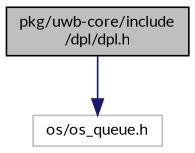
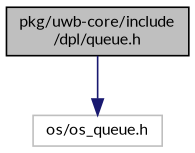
node "pkg/uwb-core/include /dpl/dpl.h": label "pkg/uwb-core/include /dpl/dpl.h" -> "pkg/uwb-core/include /dpl/queue.h"
